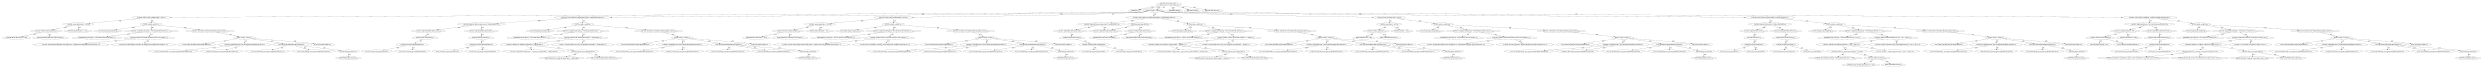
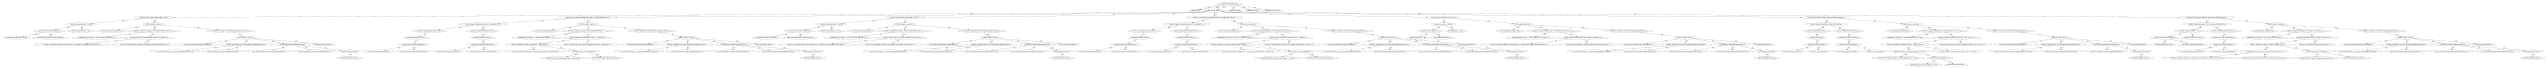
edge "(isFile,this.iasdescriptor.isFile())" -> "(<operator>.logicalNot,!iasdescriptor.isFile())": reversed
